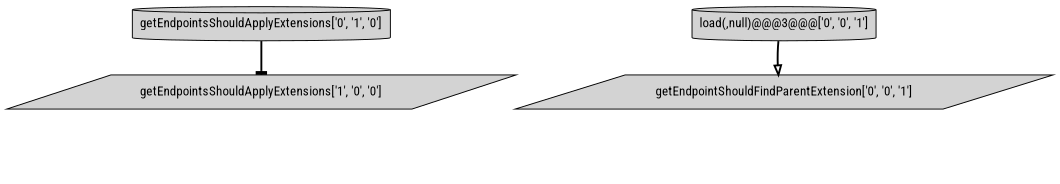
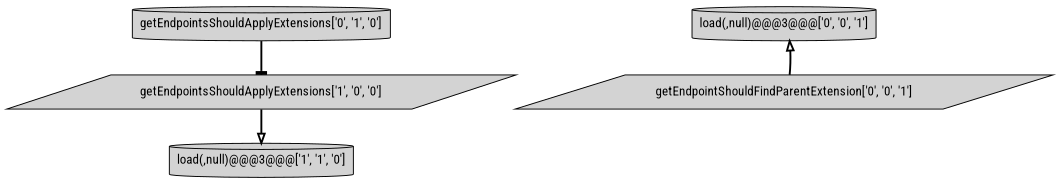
edge "load(,null)@@@3@@@['0', '0', '1']" -> "getEndpointShouldFindParentExtension['0', '0', '1']": reversed
node "load(,null)@@@3@@@['1', '1', '0']": added
